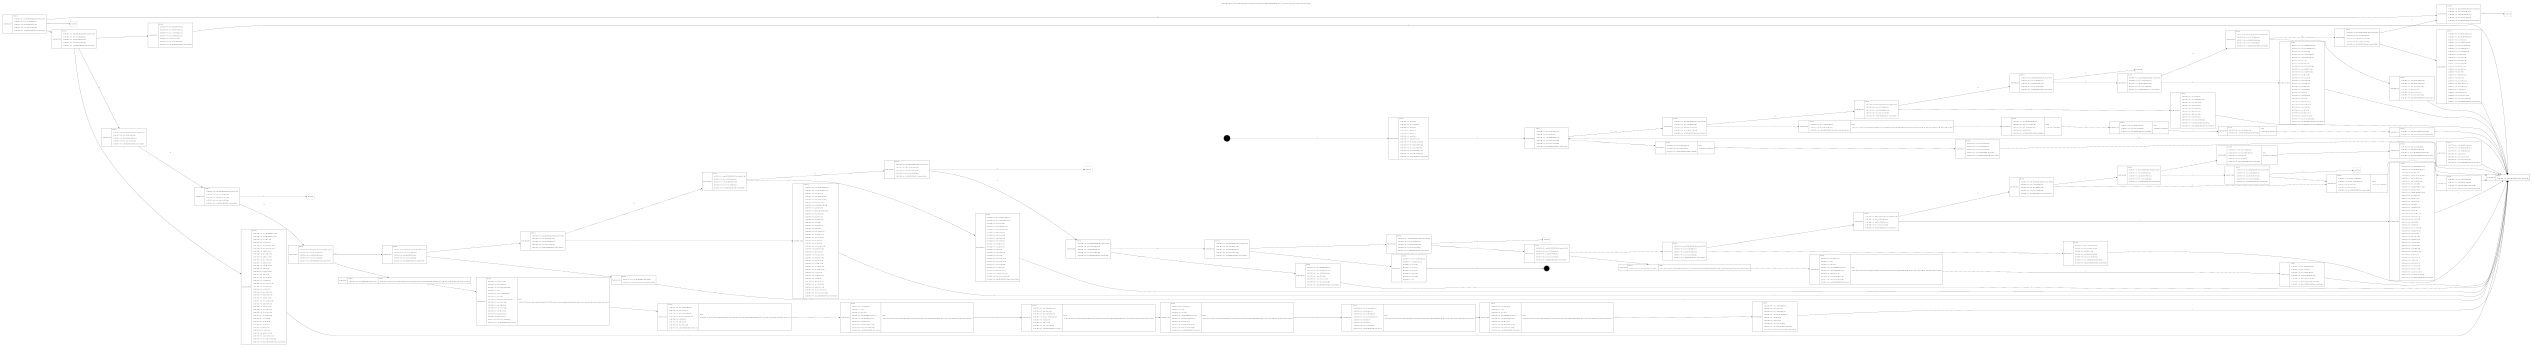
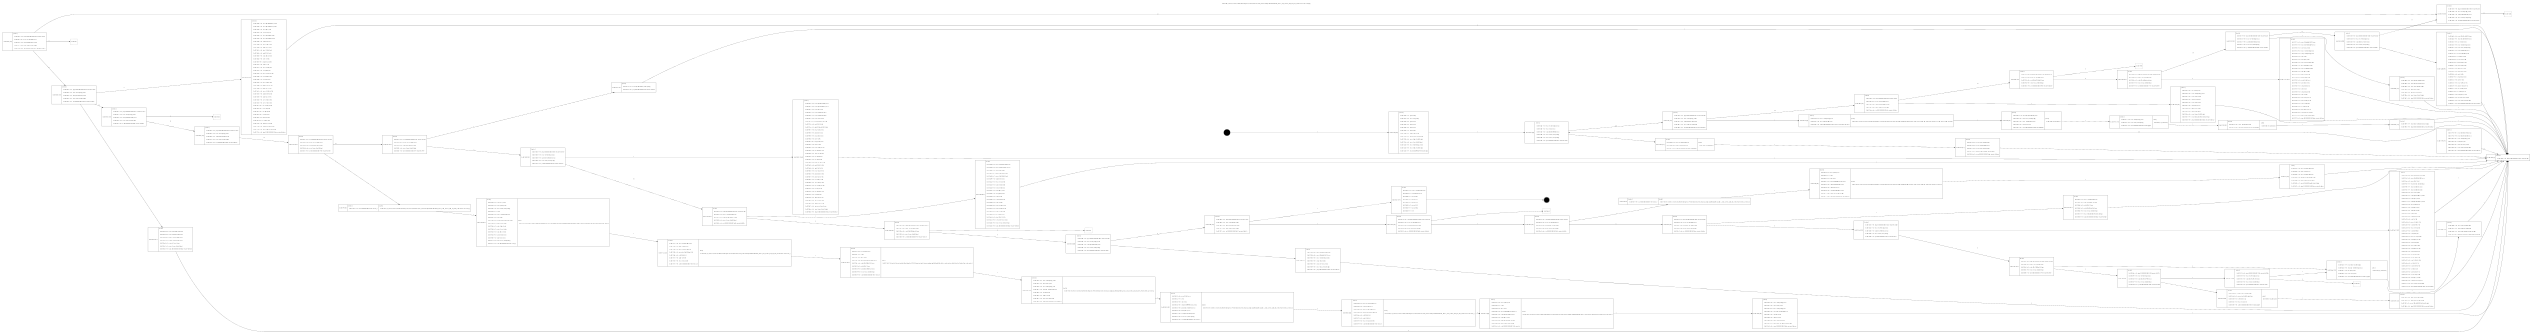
edge "0x4013b5 [25]" -> "0x401b50": now "0x40139c [25]" -> "0x401b50"
